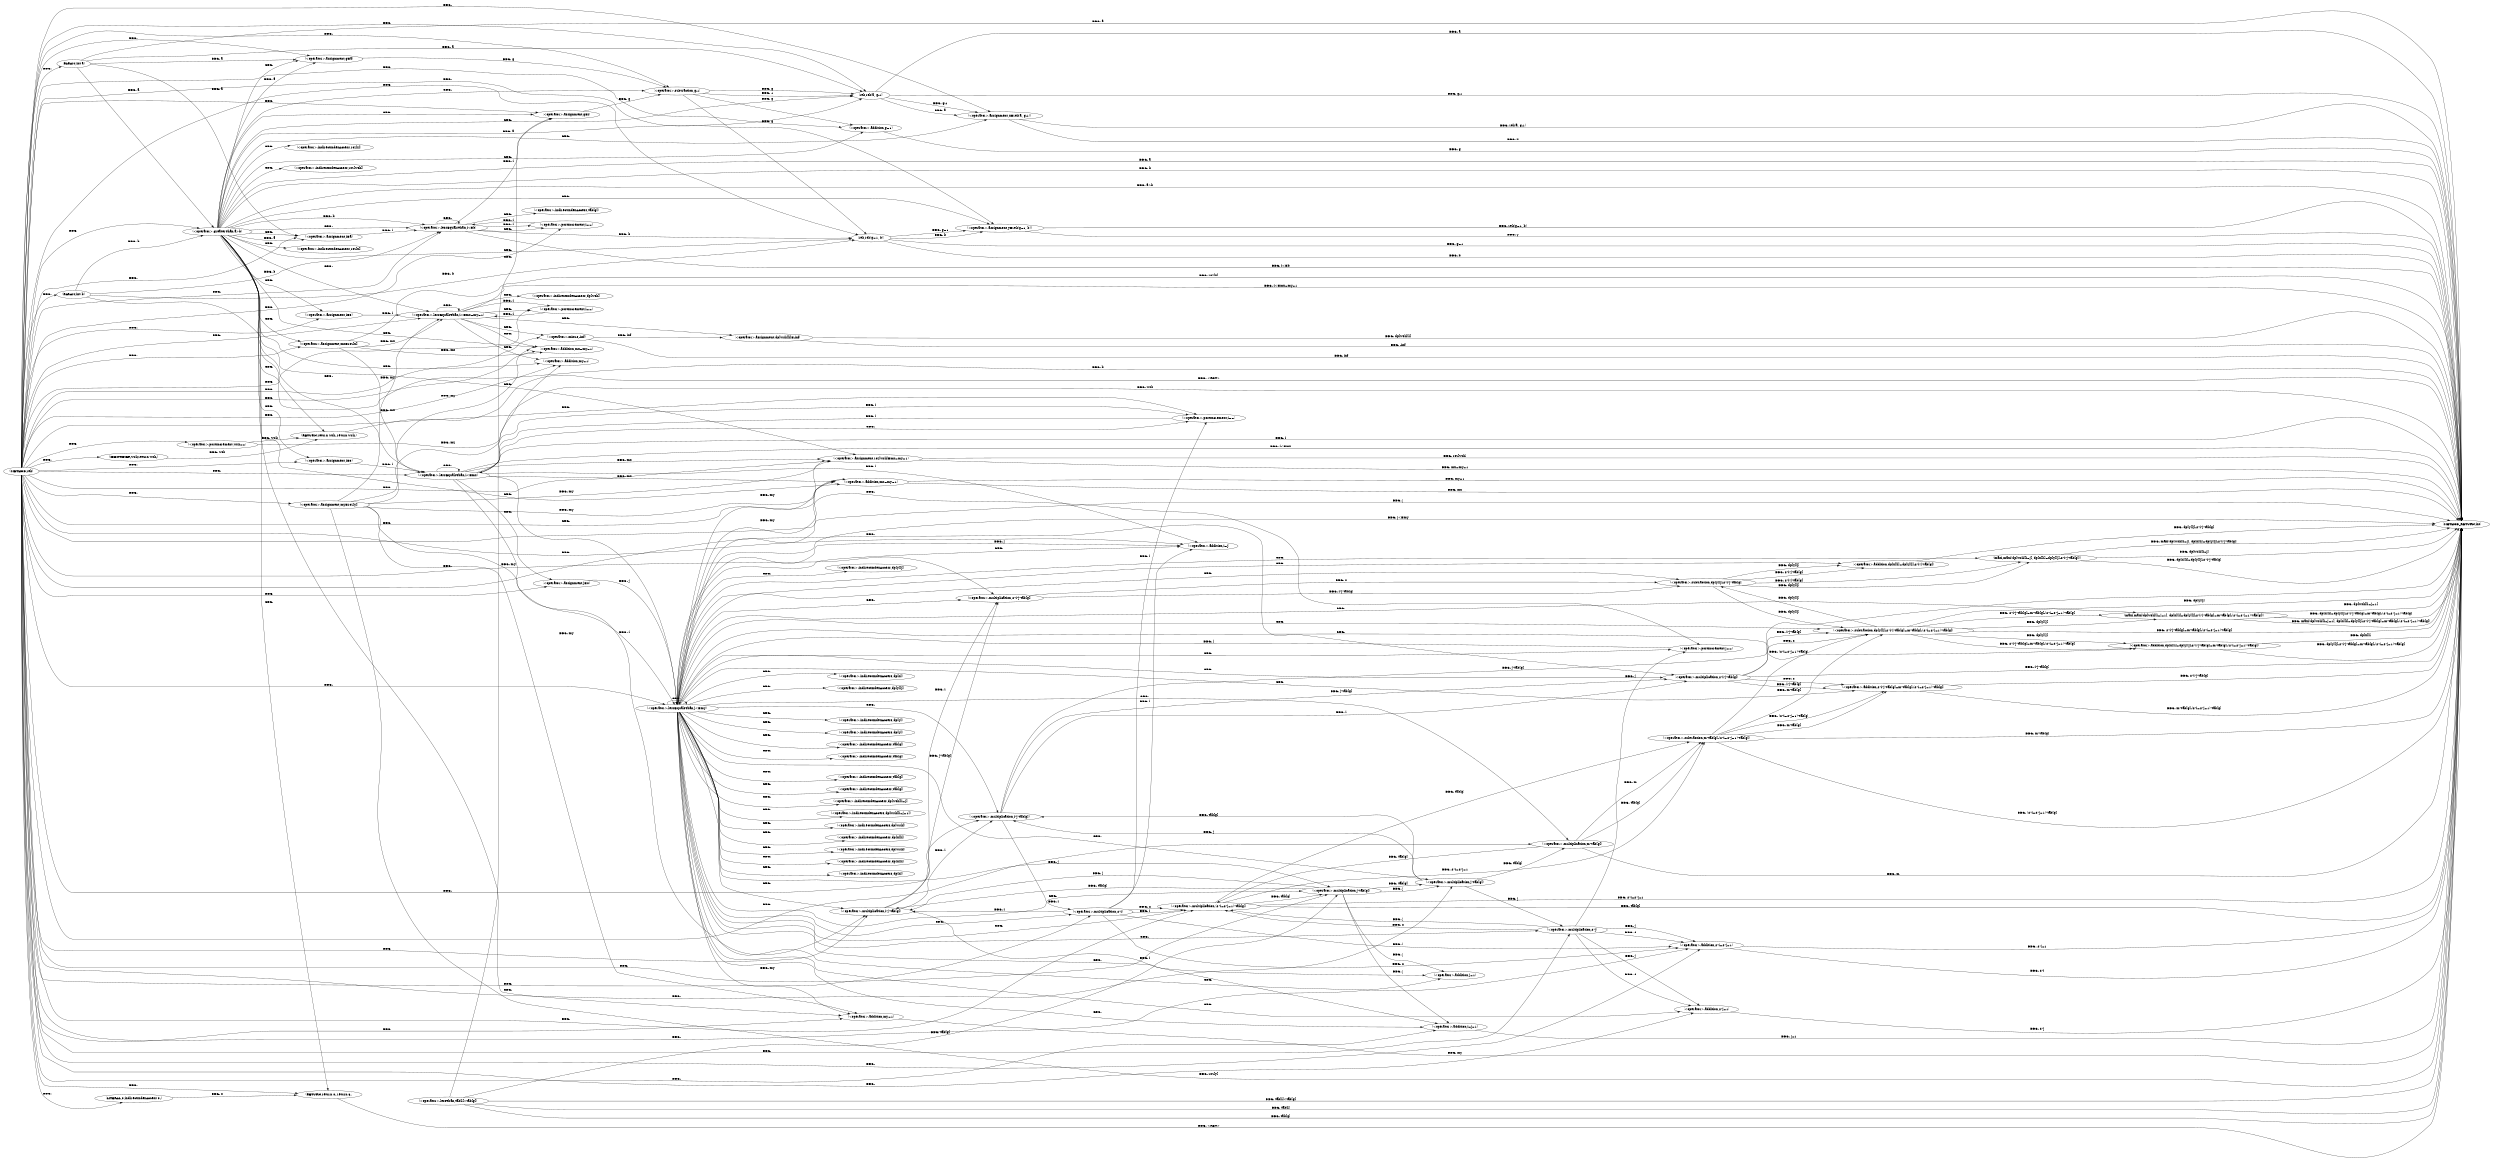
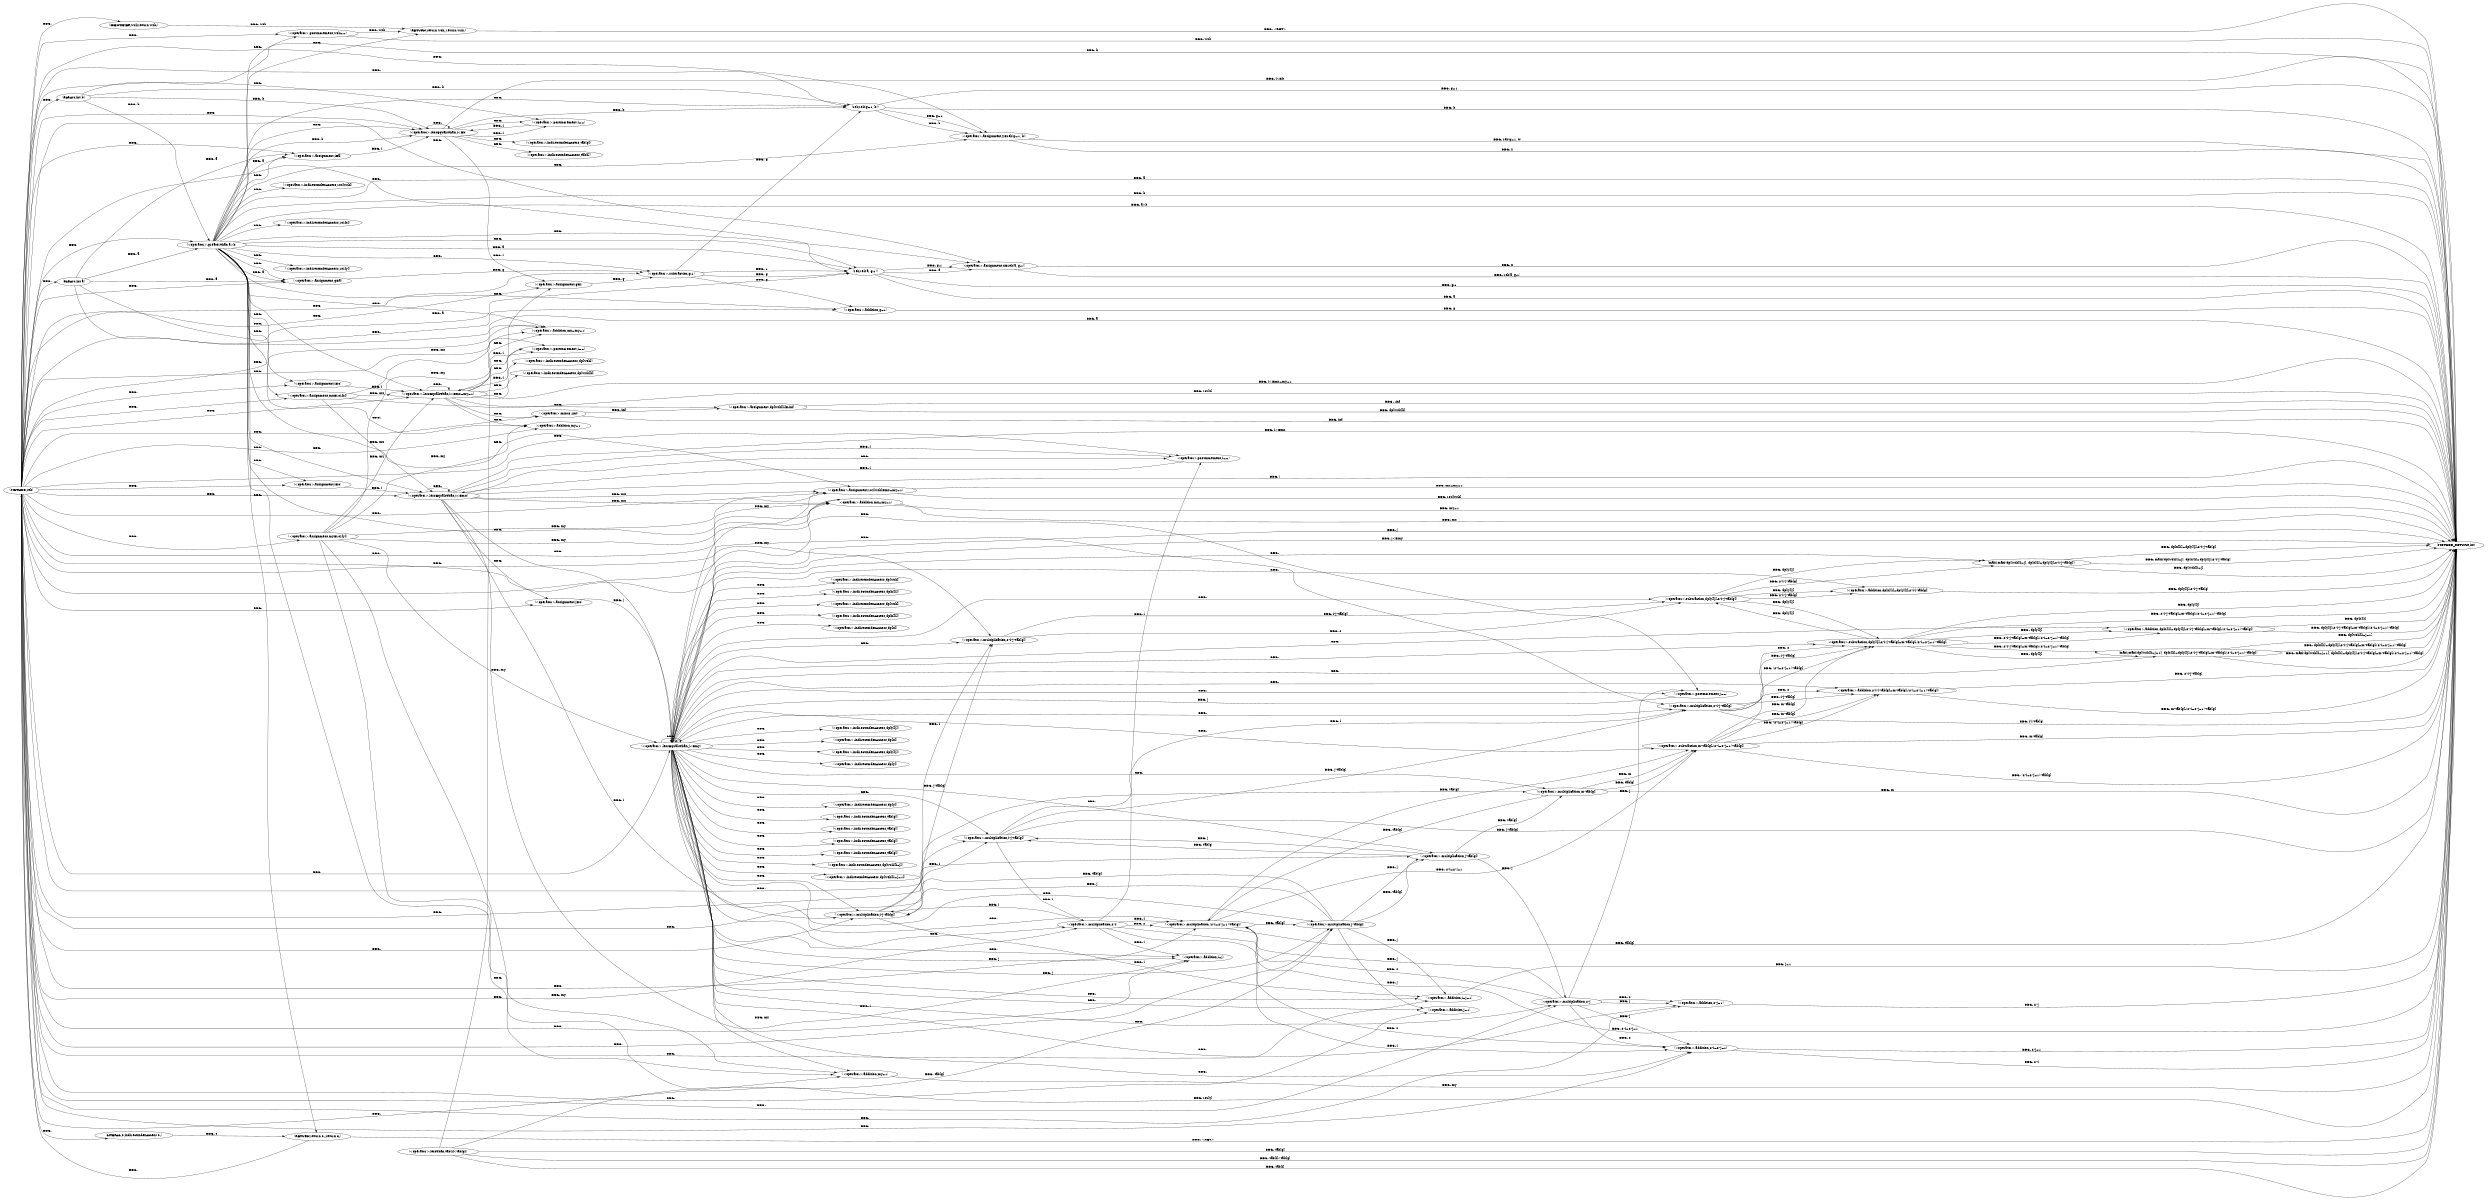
edge "(<operator>.greaterThan,a>b)" -> "(<operator>.assignment,g=i)": now "(<operator>.greaterThan,a>b)" -> "(<operator>.postIncrement,wsk++)"
node "(<operator>.indirectIndexAccess,tab[i])": added
node "(<operator>.indirectIndexAccess,dp[wsk][i])": added
edge "(<operator>.lessEqualsThan,j<=my)" -> "(<operator>.subtraction,m*tab[g]-(2*i+2*j+1)*tab[g])": added, label "CDG:"
edge "(METHOD,rek)" -> "(RETURN,return 0;,return 3;)": reversed
